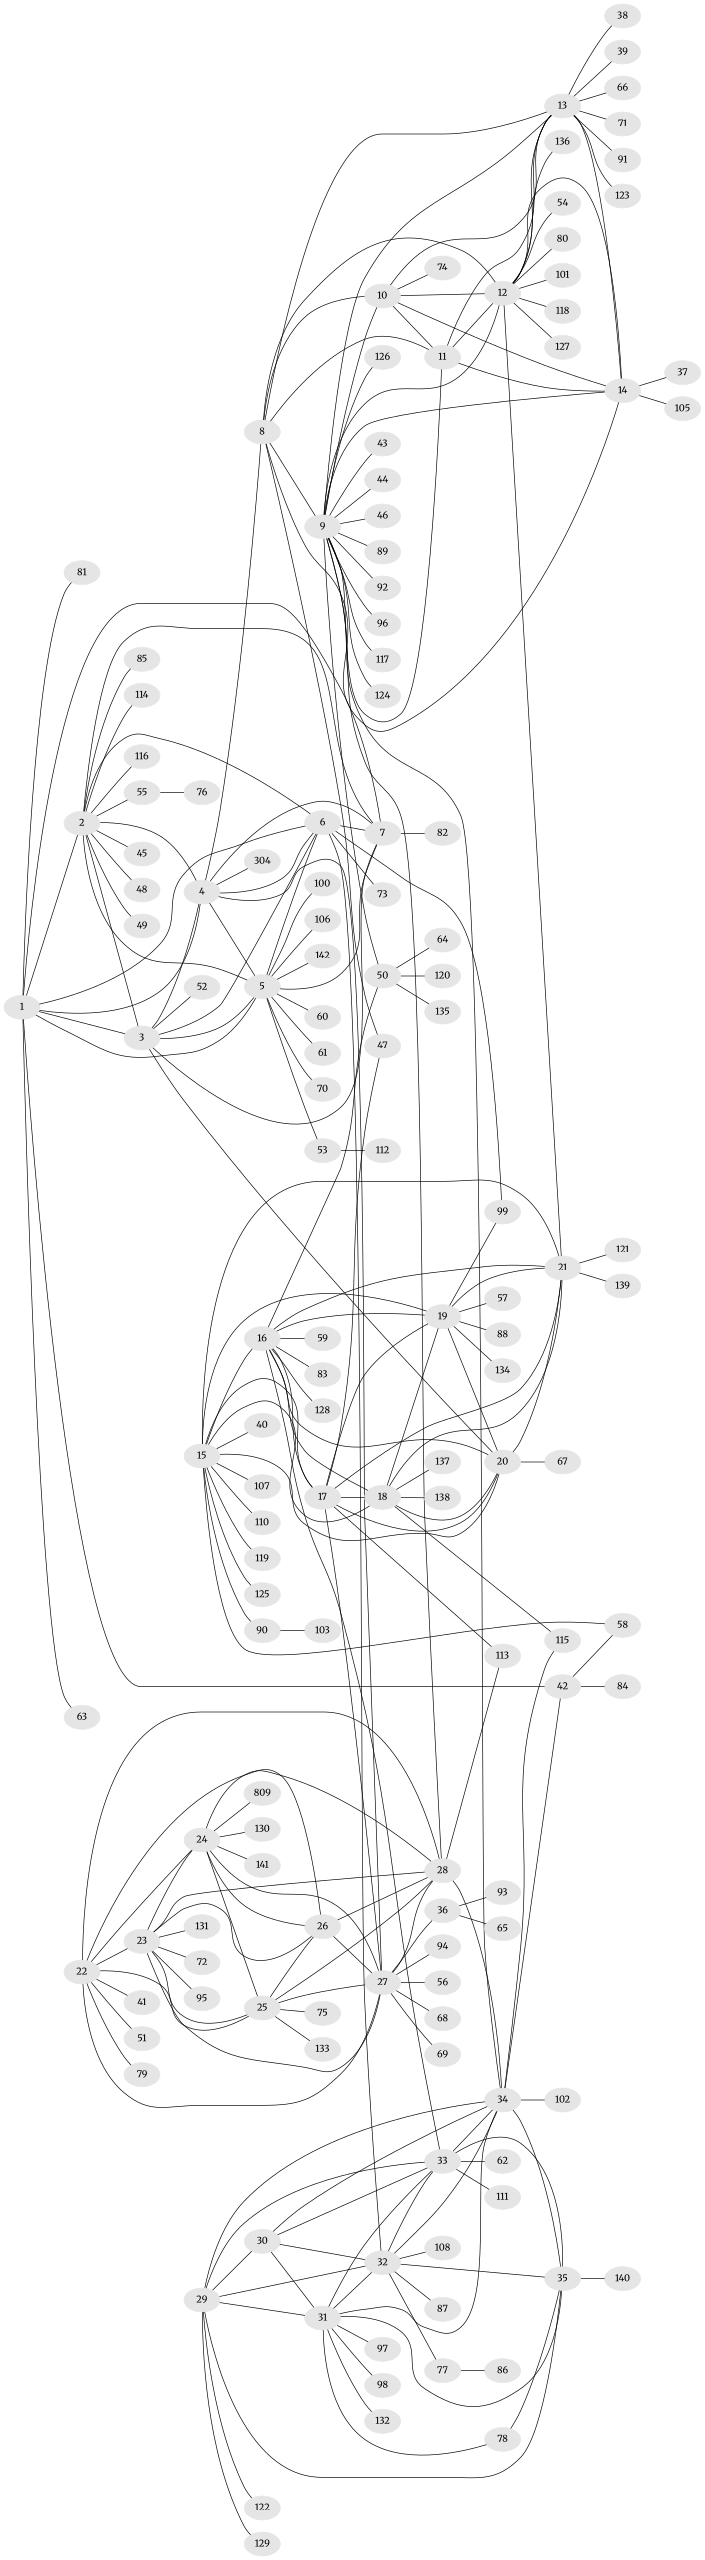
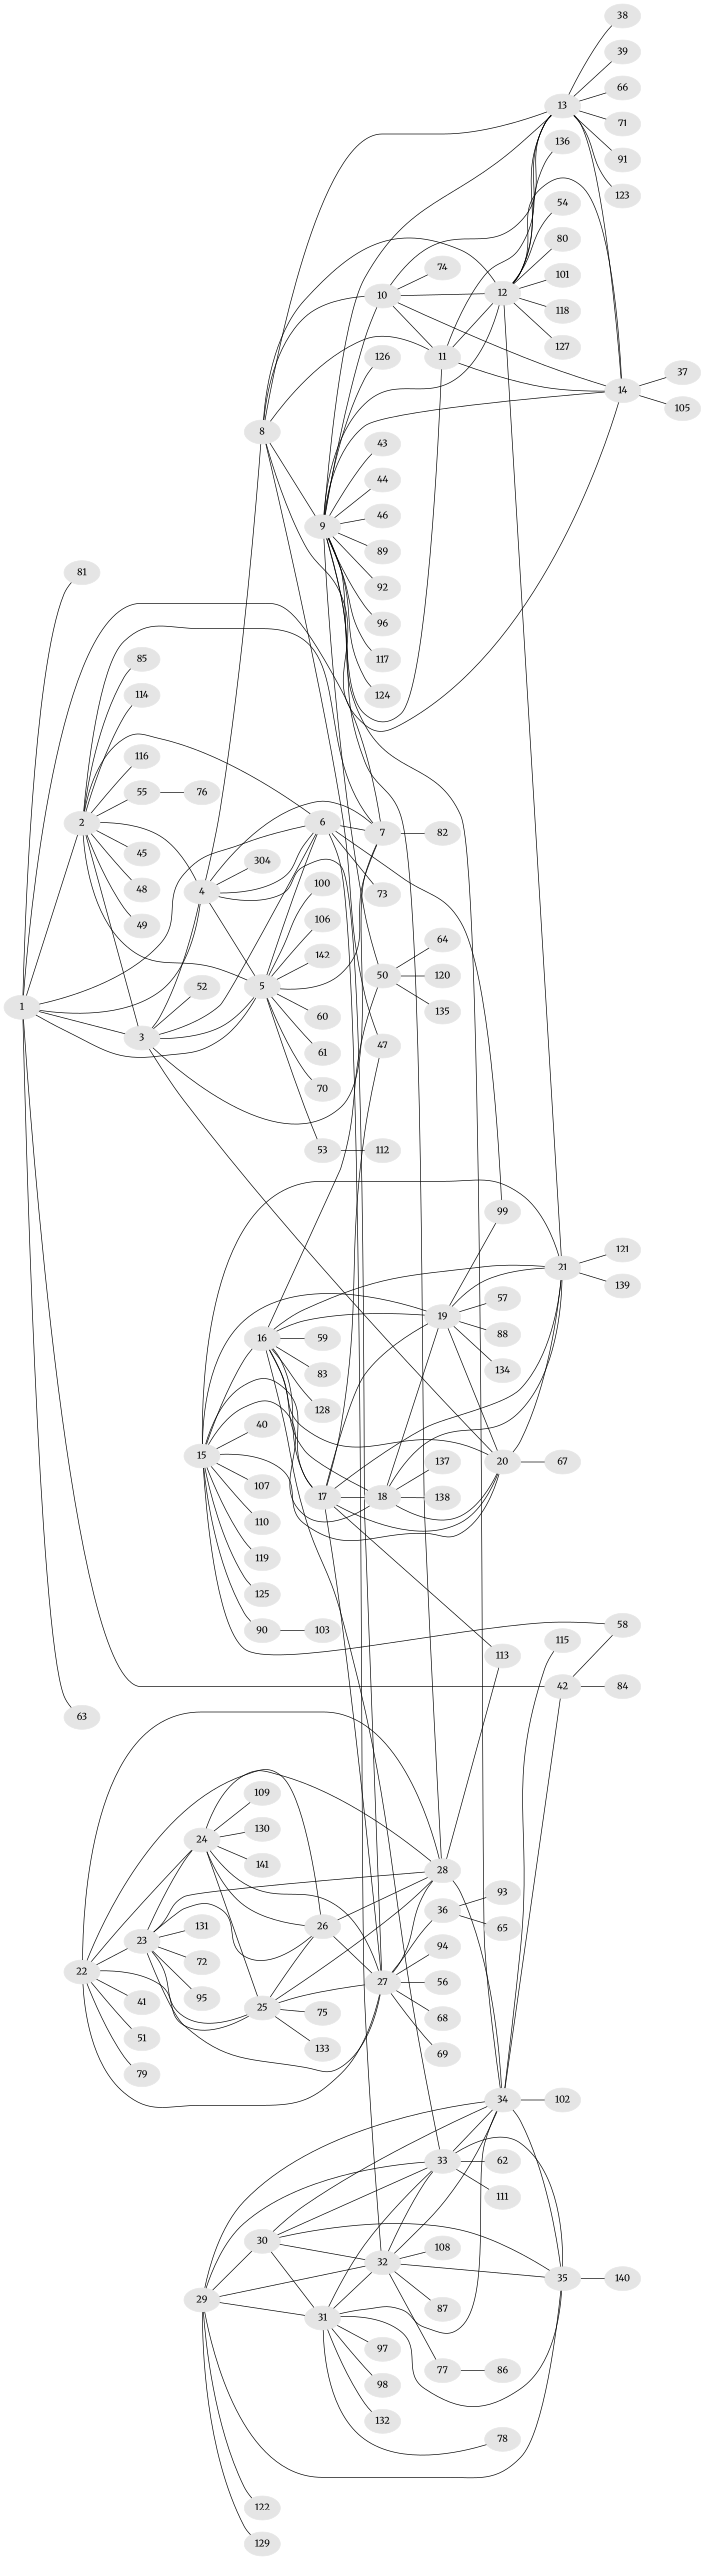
edge "18" -- "115": removed
node "809": label "809" -> "109"
edge "35" -- "78": now "35" -- "30"
